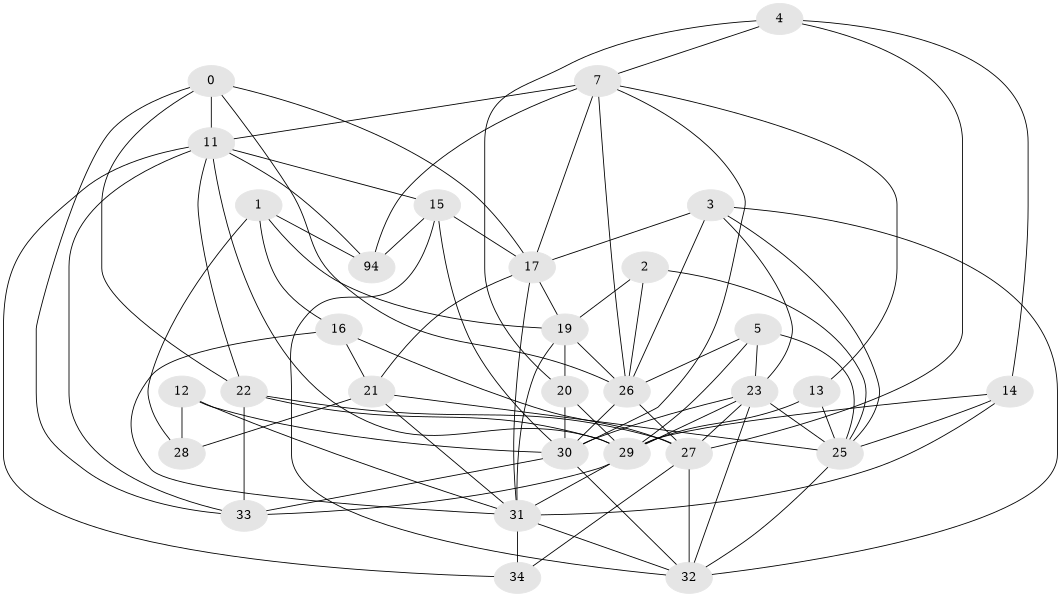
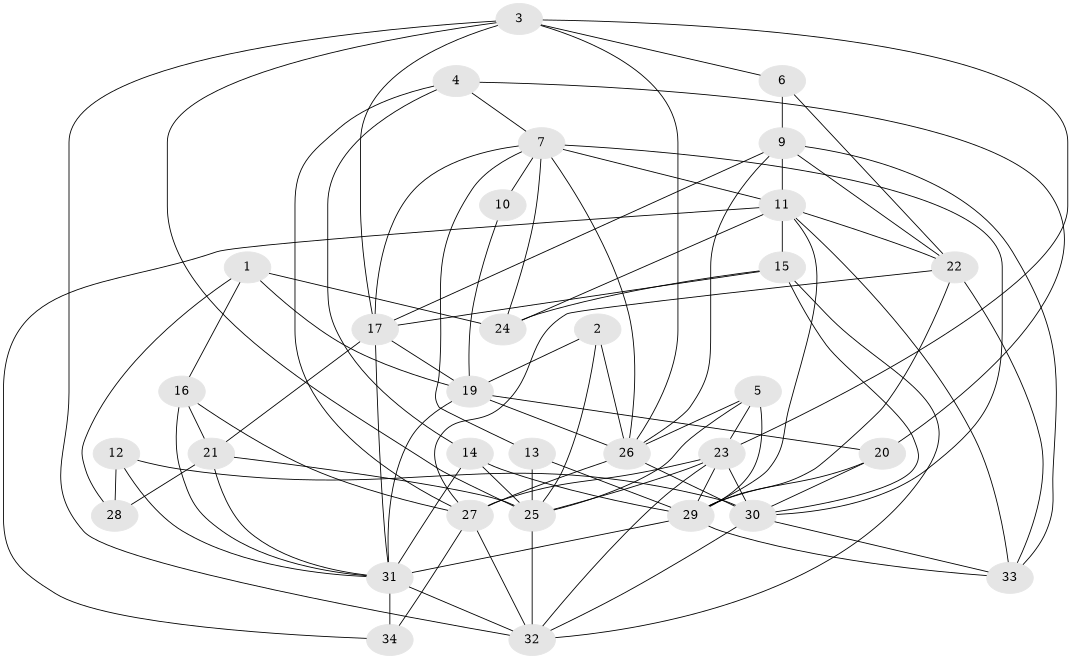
node "0": label "0" -> "9"
node "6": added
node "10": added
node "94": label "94" -> "24"
